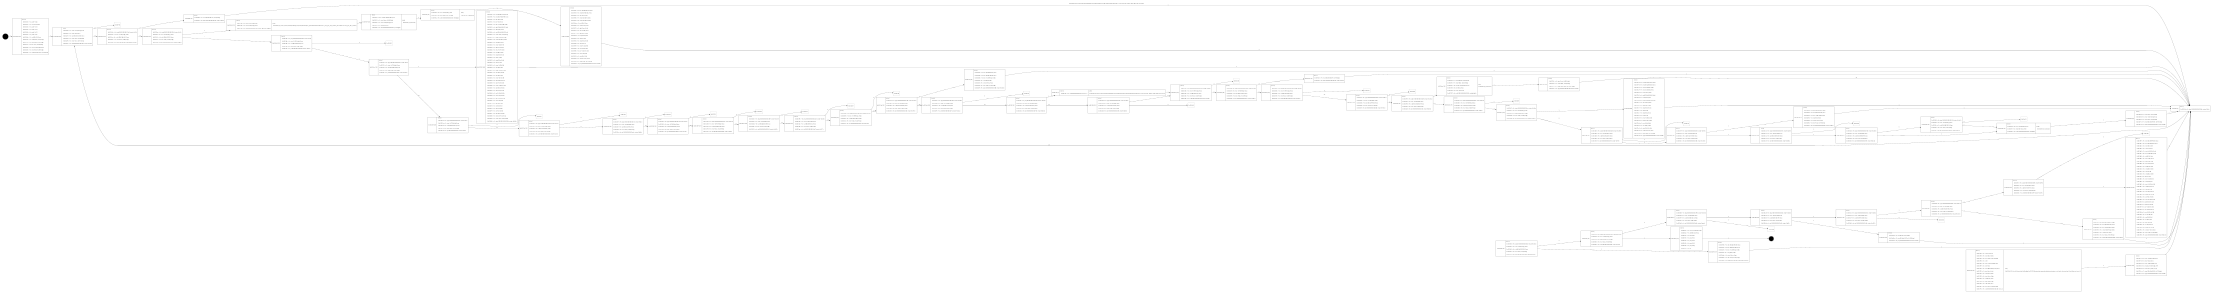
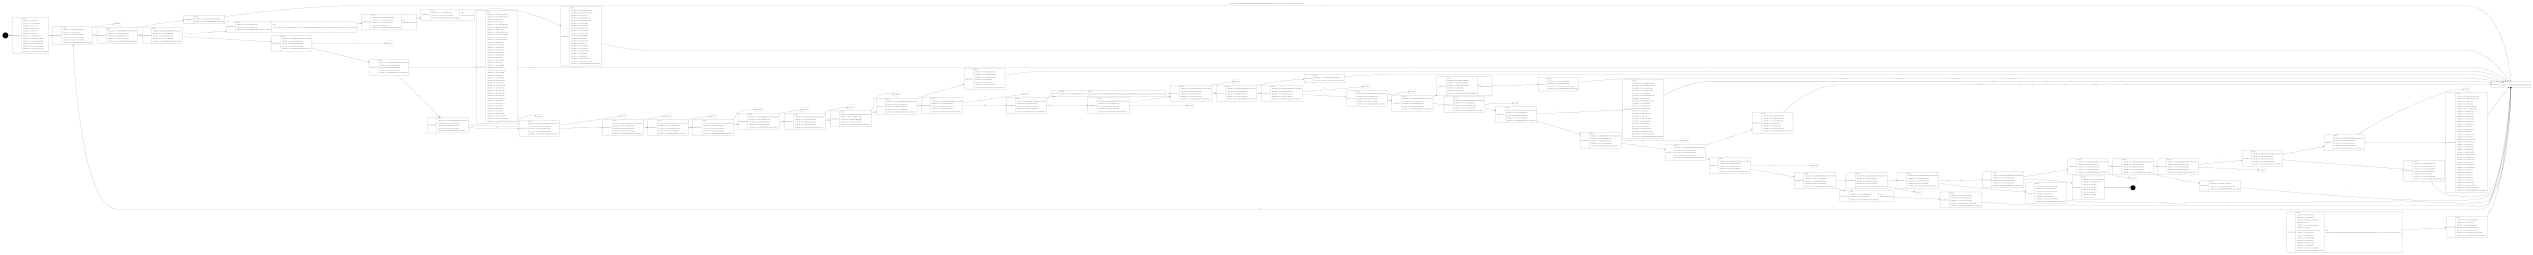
edge "0x401544 [25]" -> "0x40167b [13]": now "0x401544 [25]" -> "0x40155d [25]"
